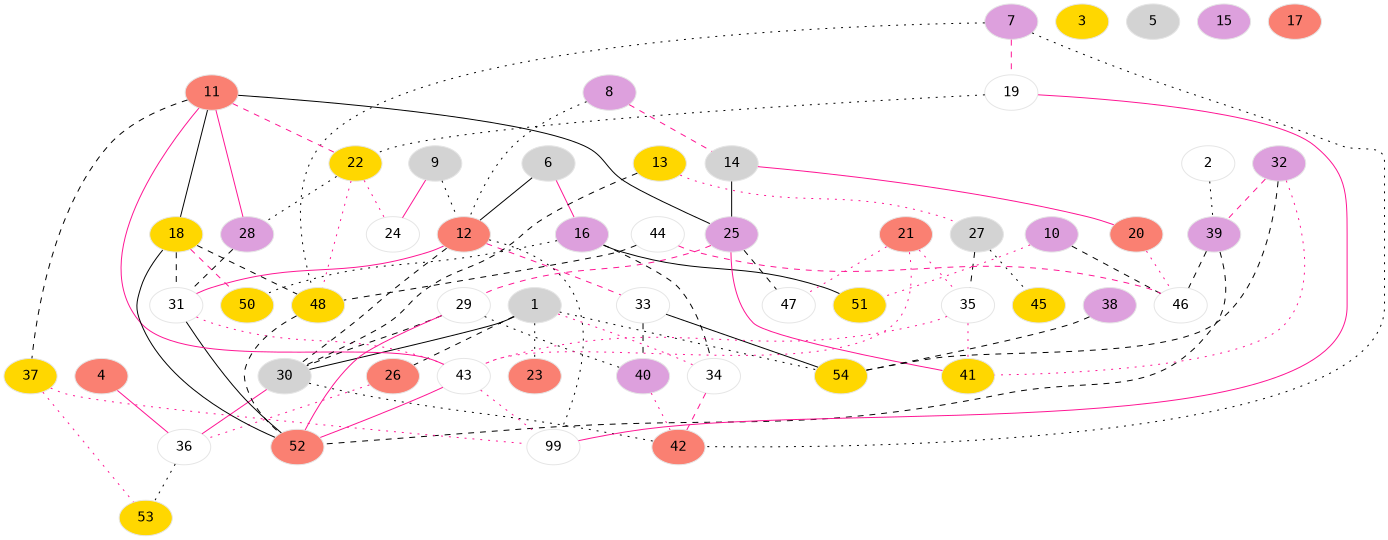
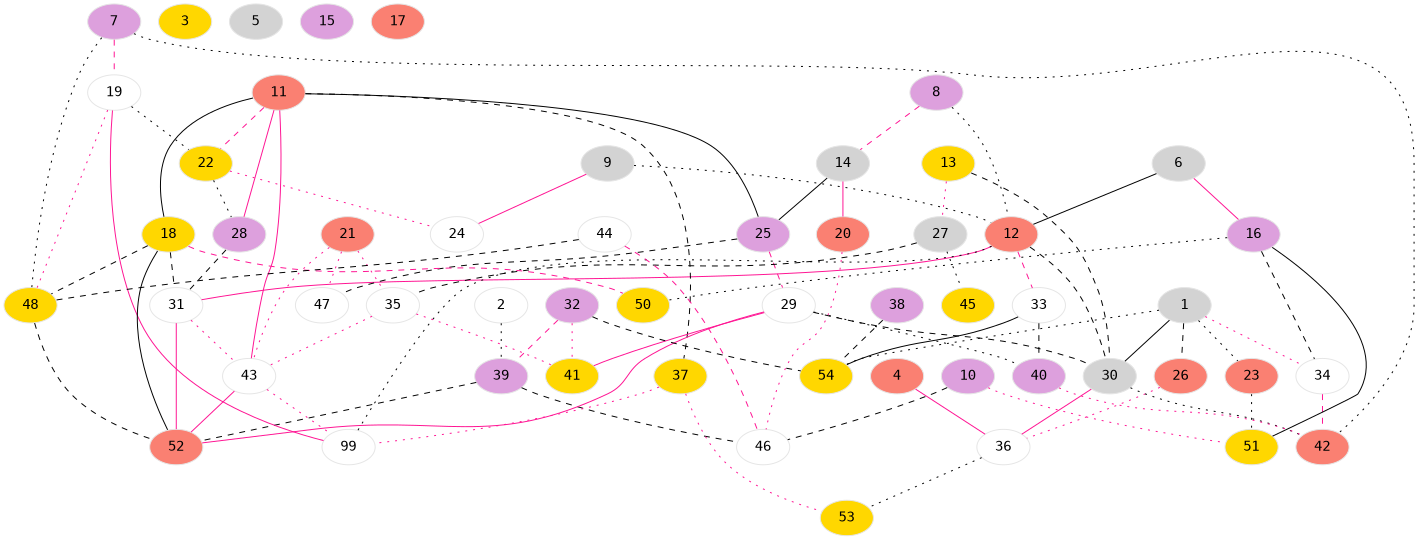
edge "22" -- "48": now "19" -- "48"
edge "25" -- "41": now "29" -- "41"
edge "31" -- "52": color black -> deeppink
edge "23" -- "51": added
